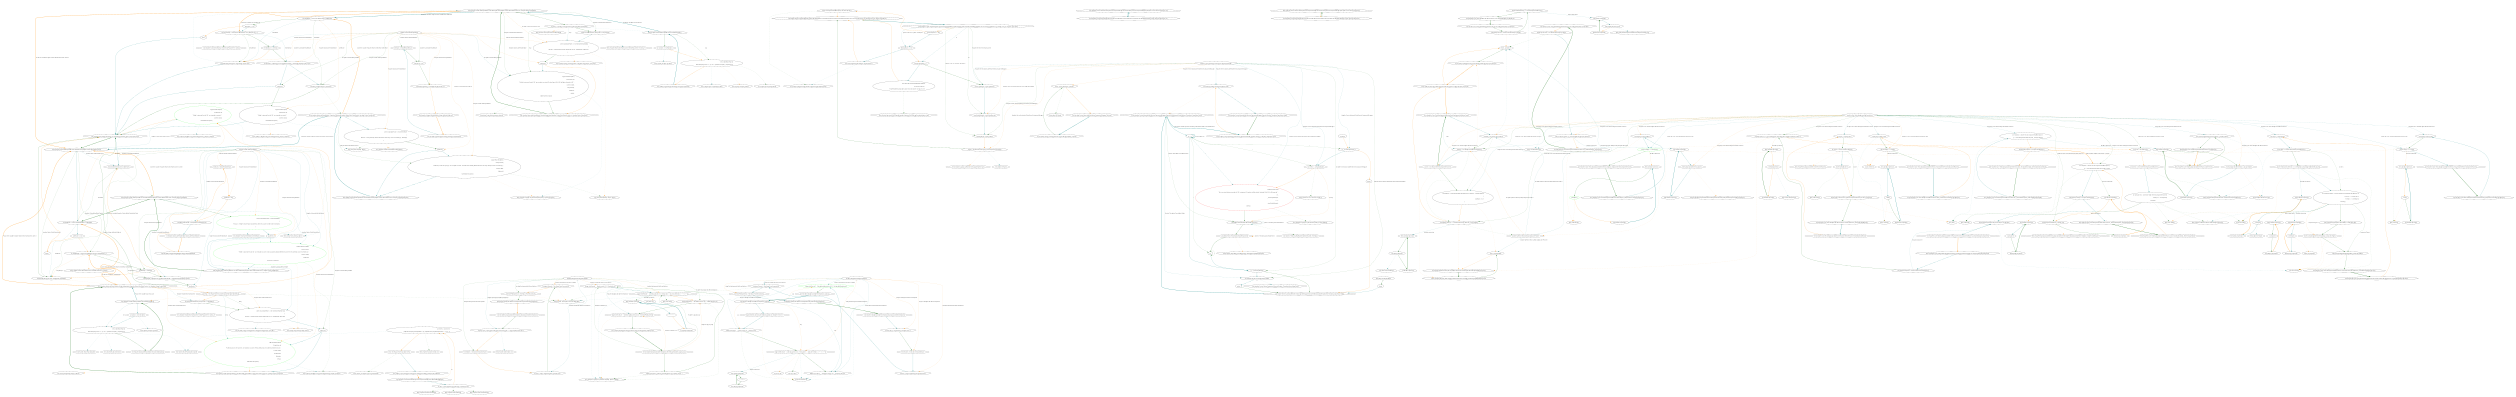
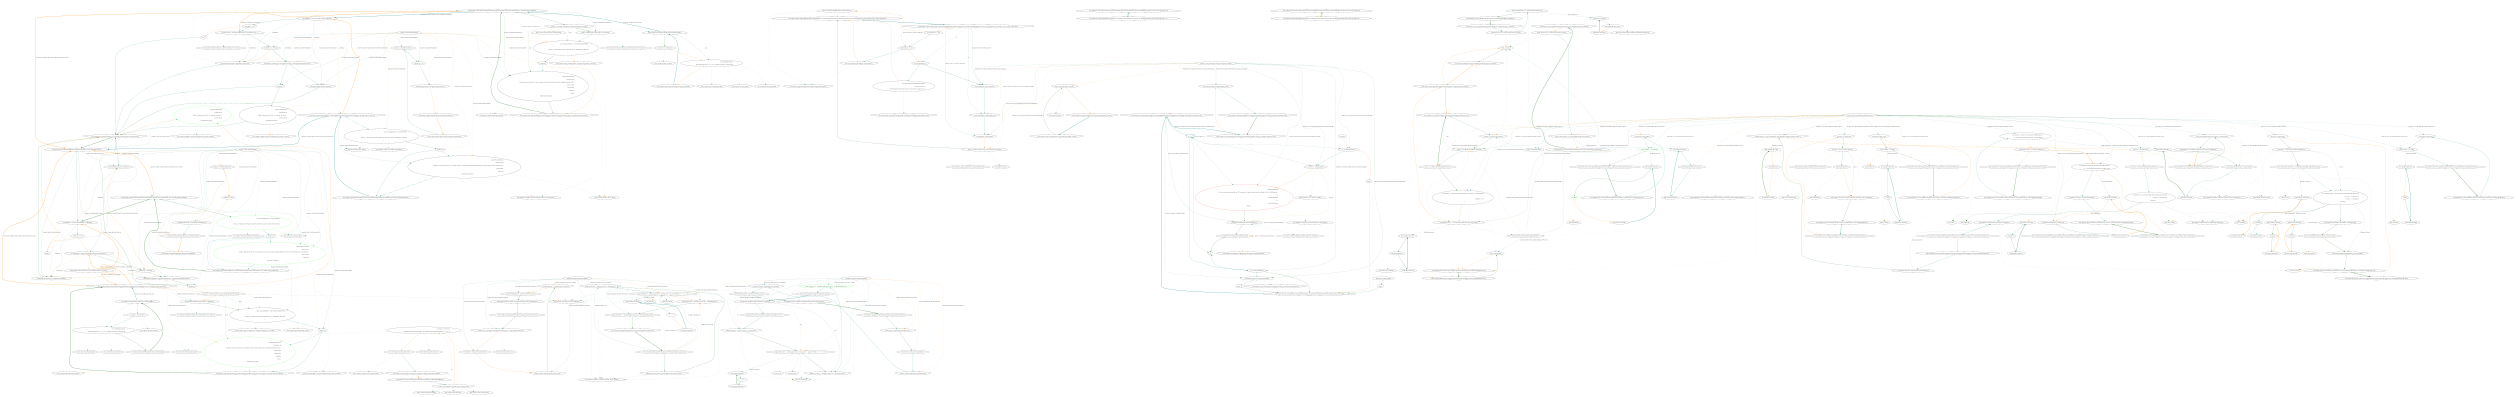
node "Entry Unk.True": added
